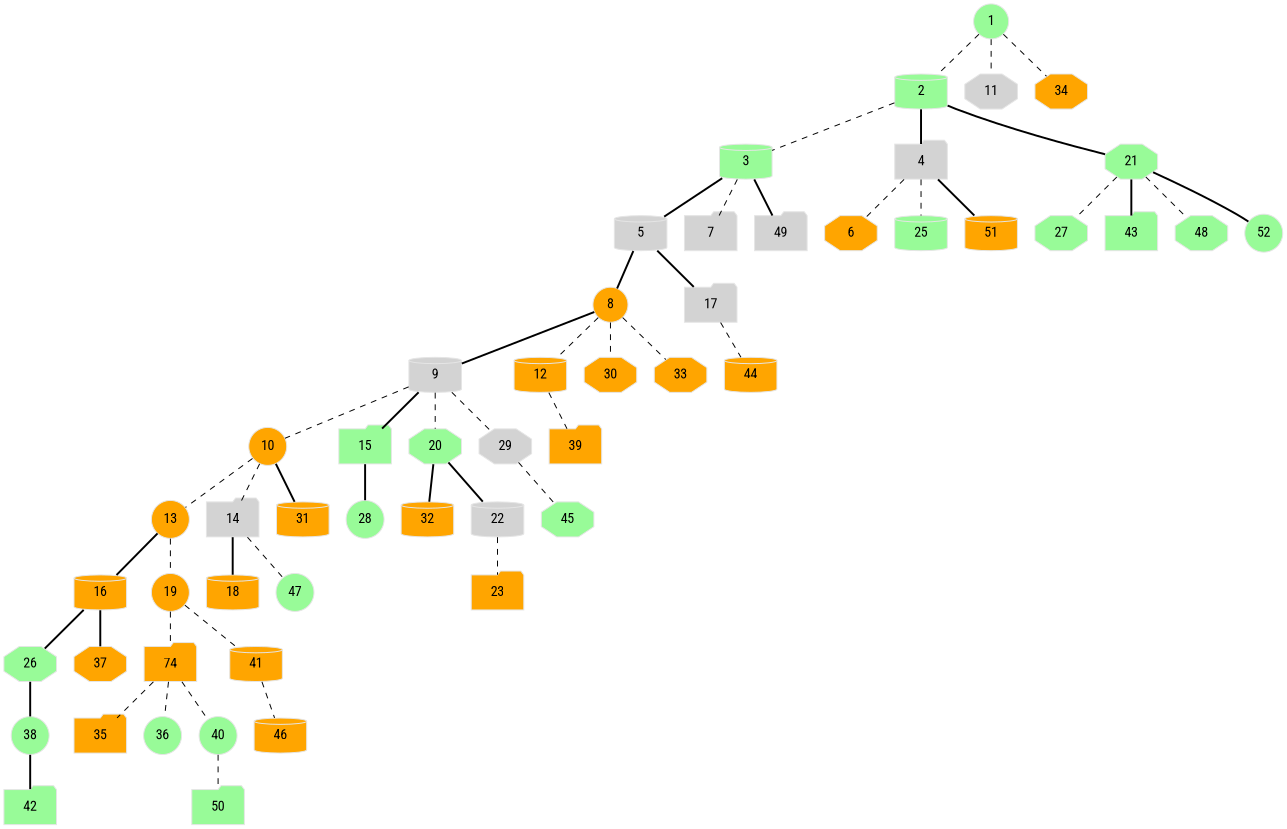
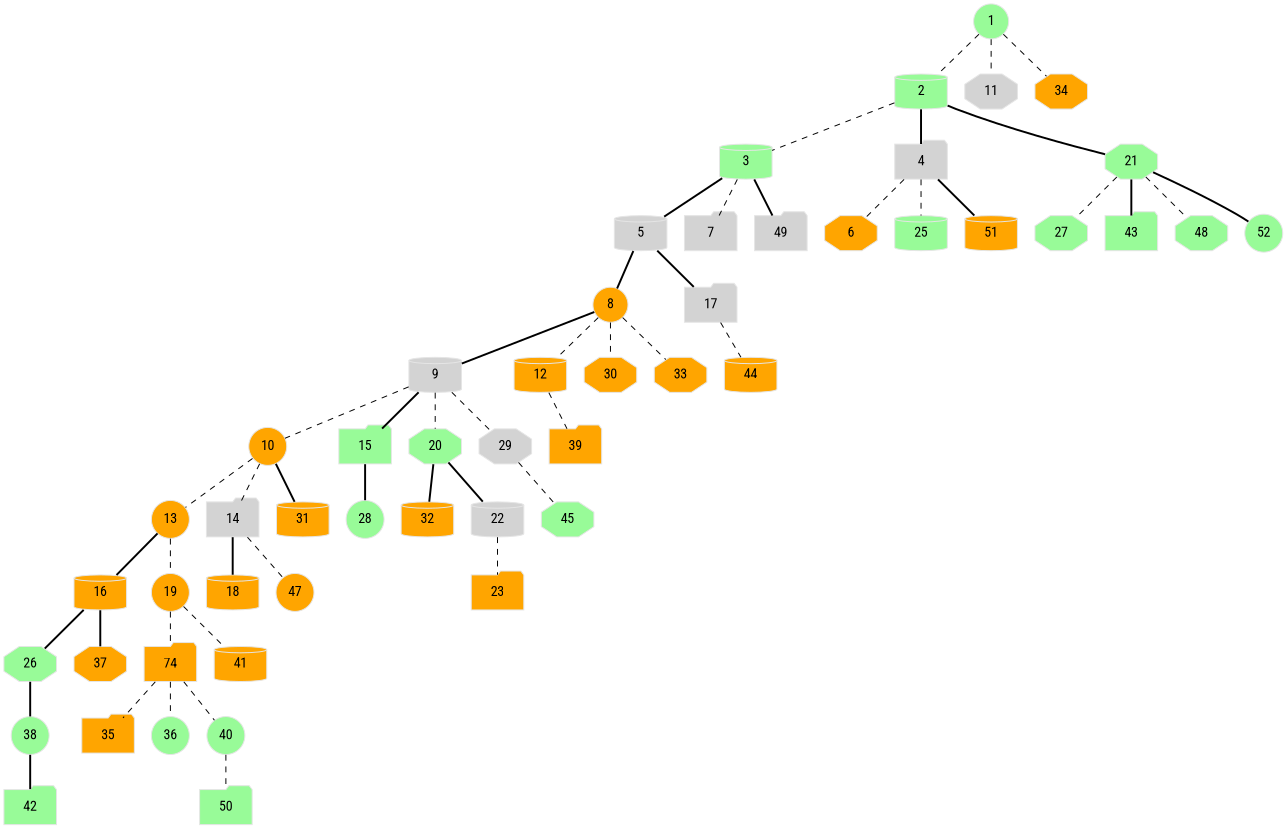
node "47": fillcolor palegreen -> orange
node "46": removed
